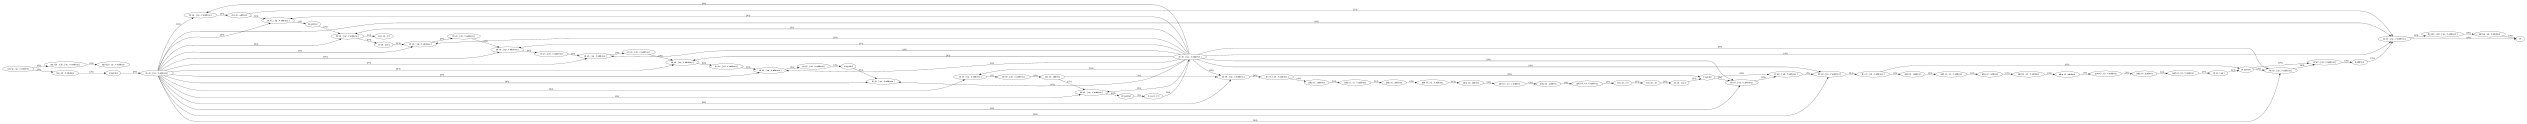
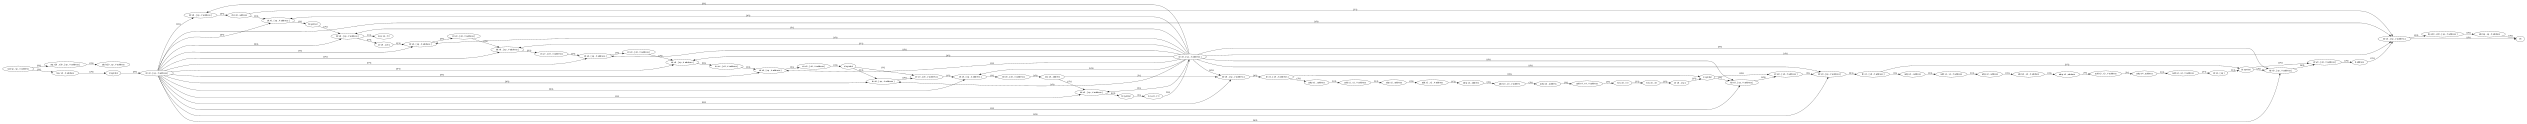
node "str x0 , [ x8 , # address ]": added
